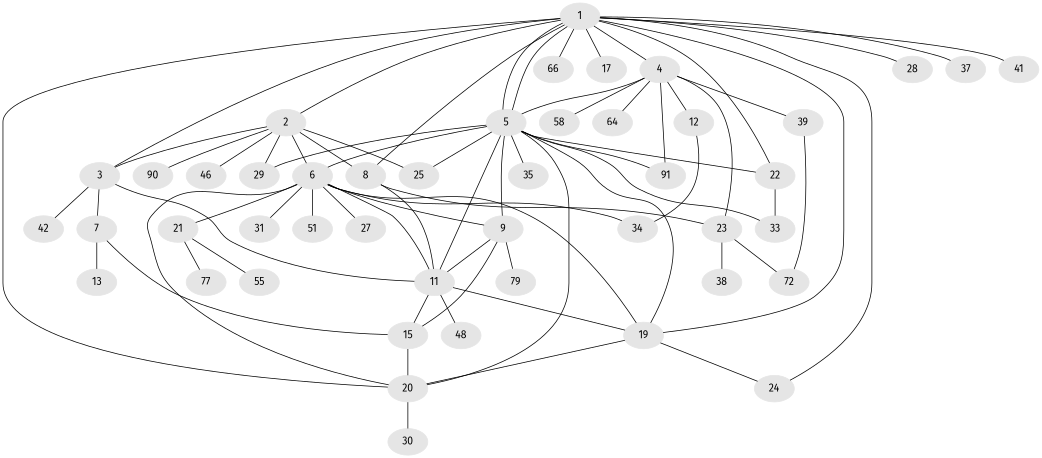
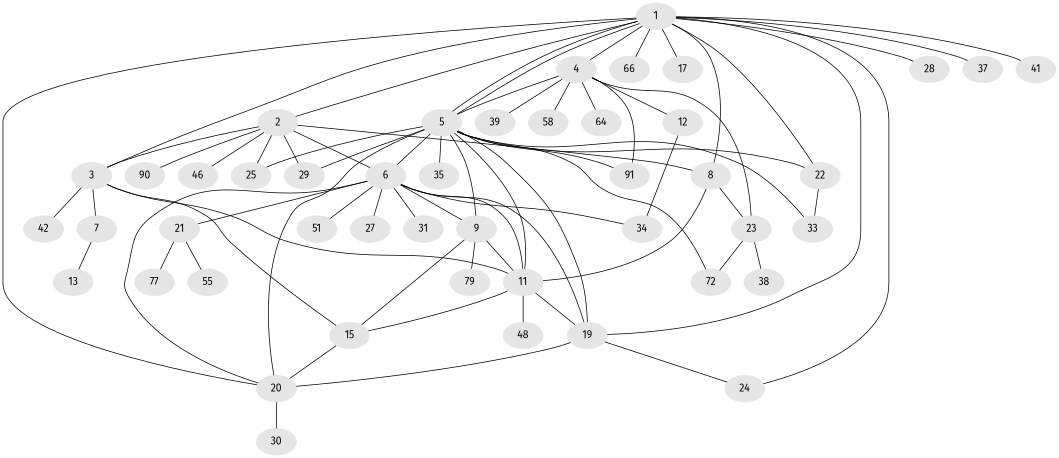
edge "39" -- "72": now "5" -- "72"
edge "7" -- "15": now "3" -- "15"
